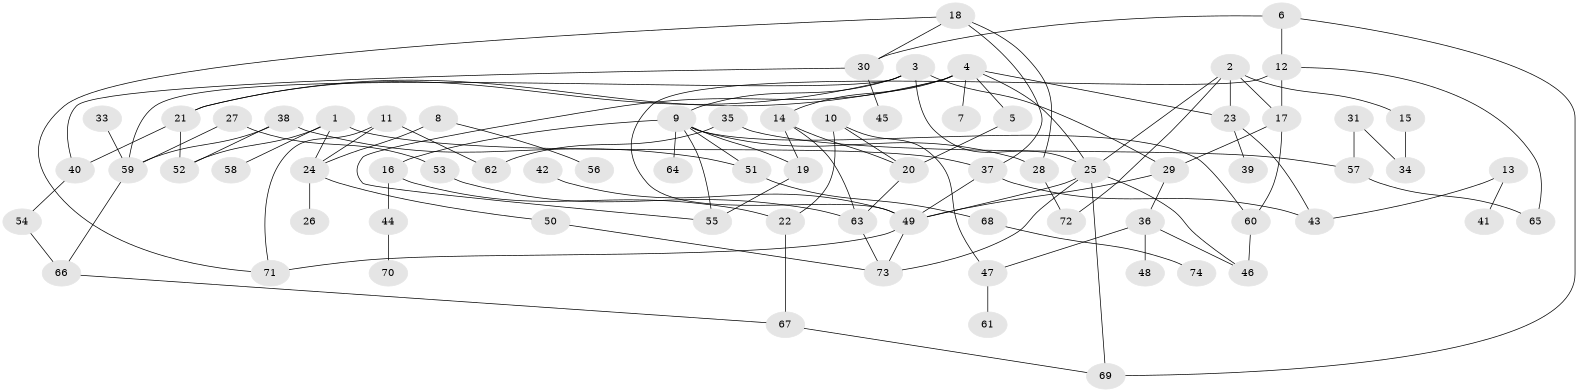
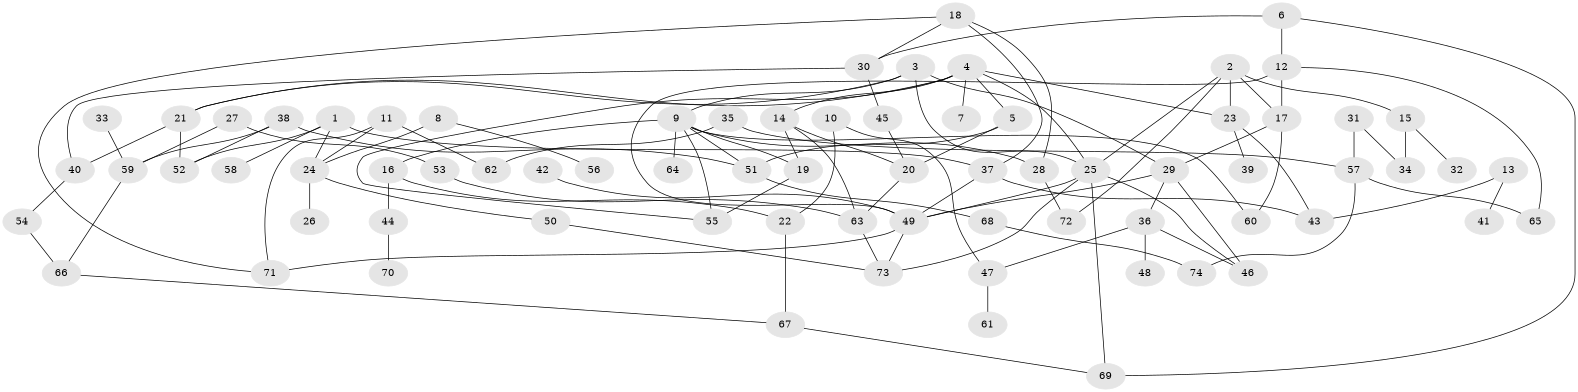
edge "3" -- "59": removed
edge "5" -- "51": added
edge "10" -- "20": now "45" -- "20"
node "32": added
edge "60" -- "46": now "29" -- "46"
edge "57" -- "74": added
